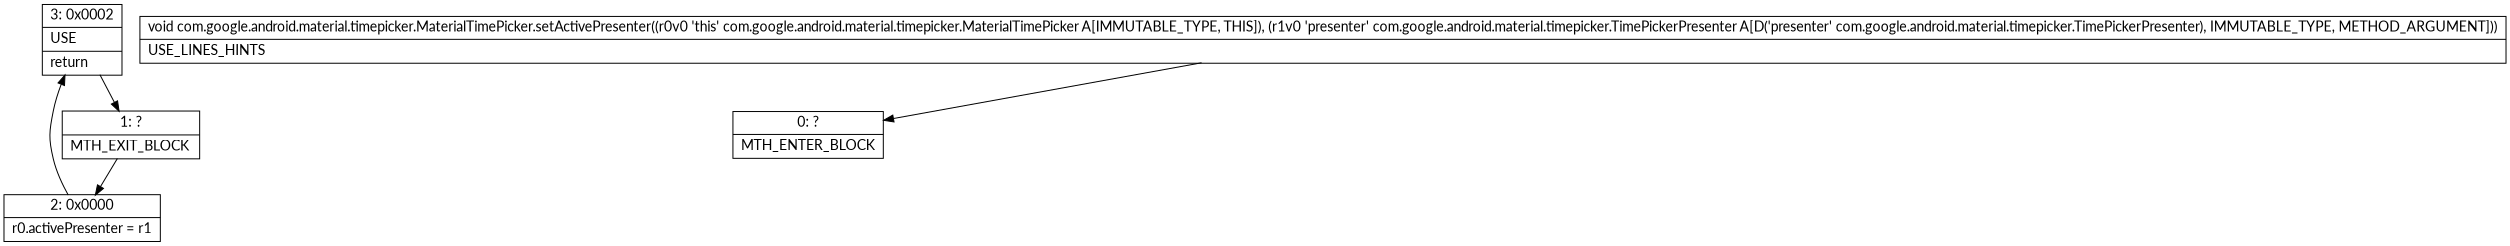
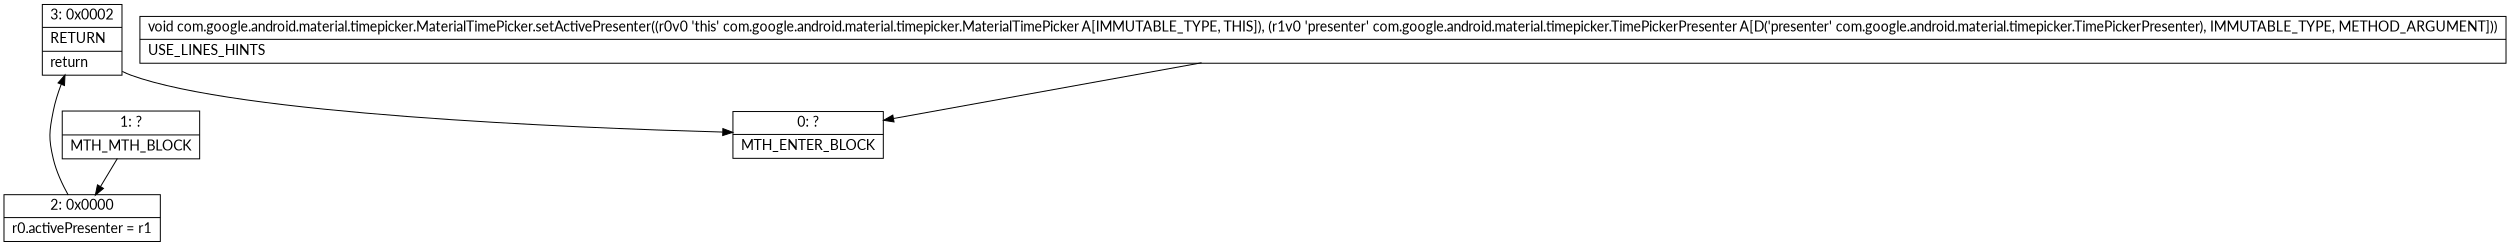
node "3: 0x0002": text "USE" -> "RETURN"
edge "3: 0x0002" -> "1: ?": now "3: 0x0002" -> "0: ?"
node "1: ?": text "MTH_EXIT_BLOCK" -> "MTH_MTH_BLOCK"
